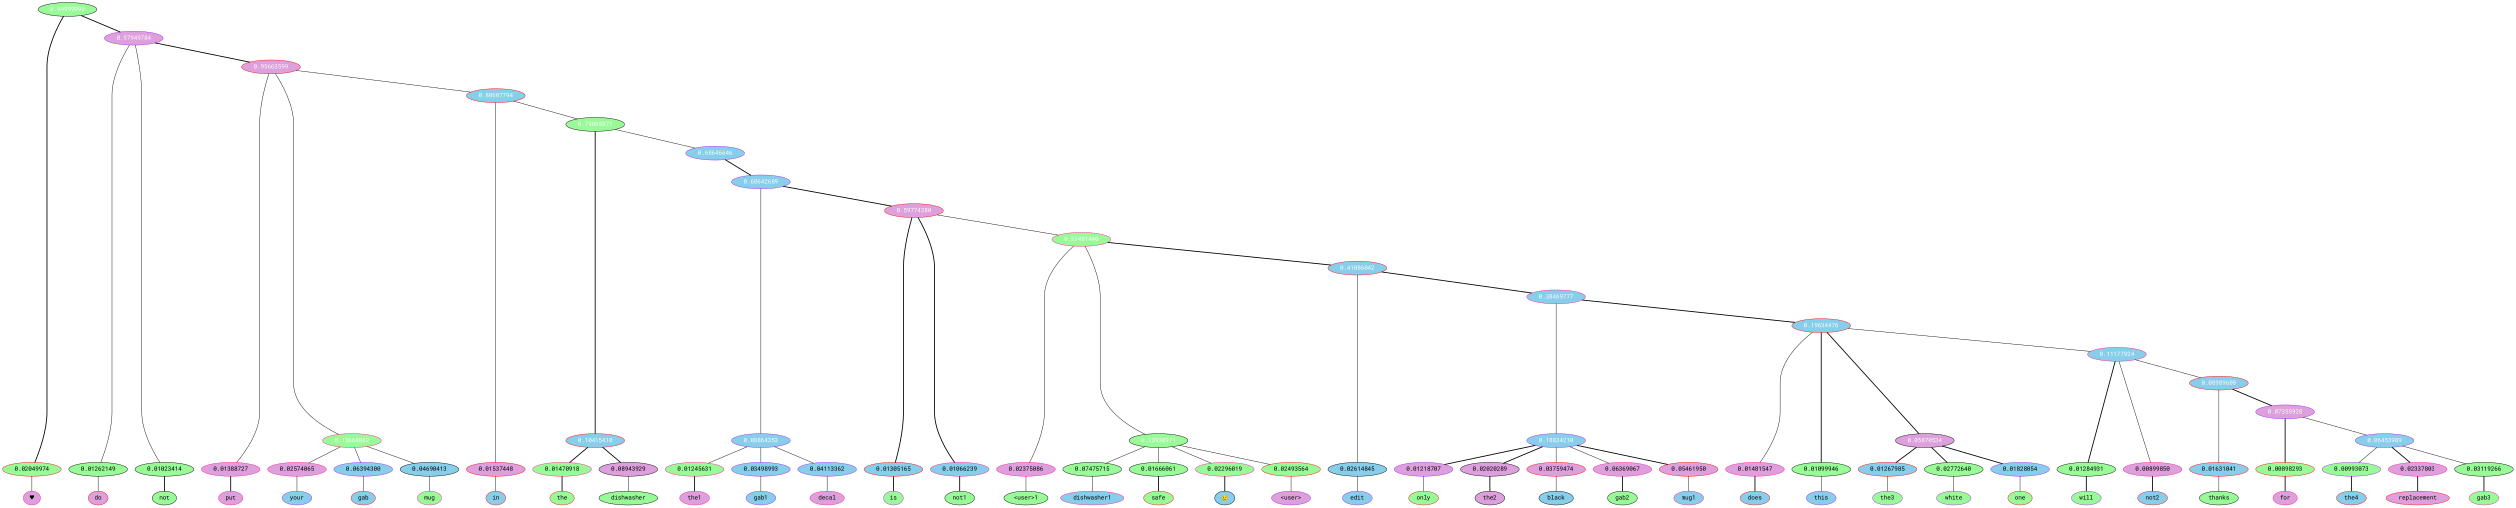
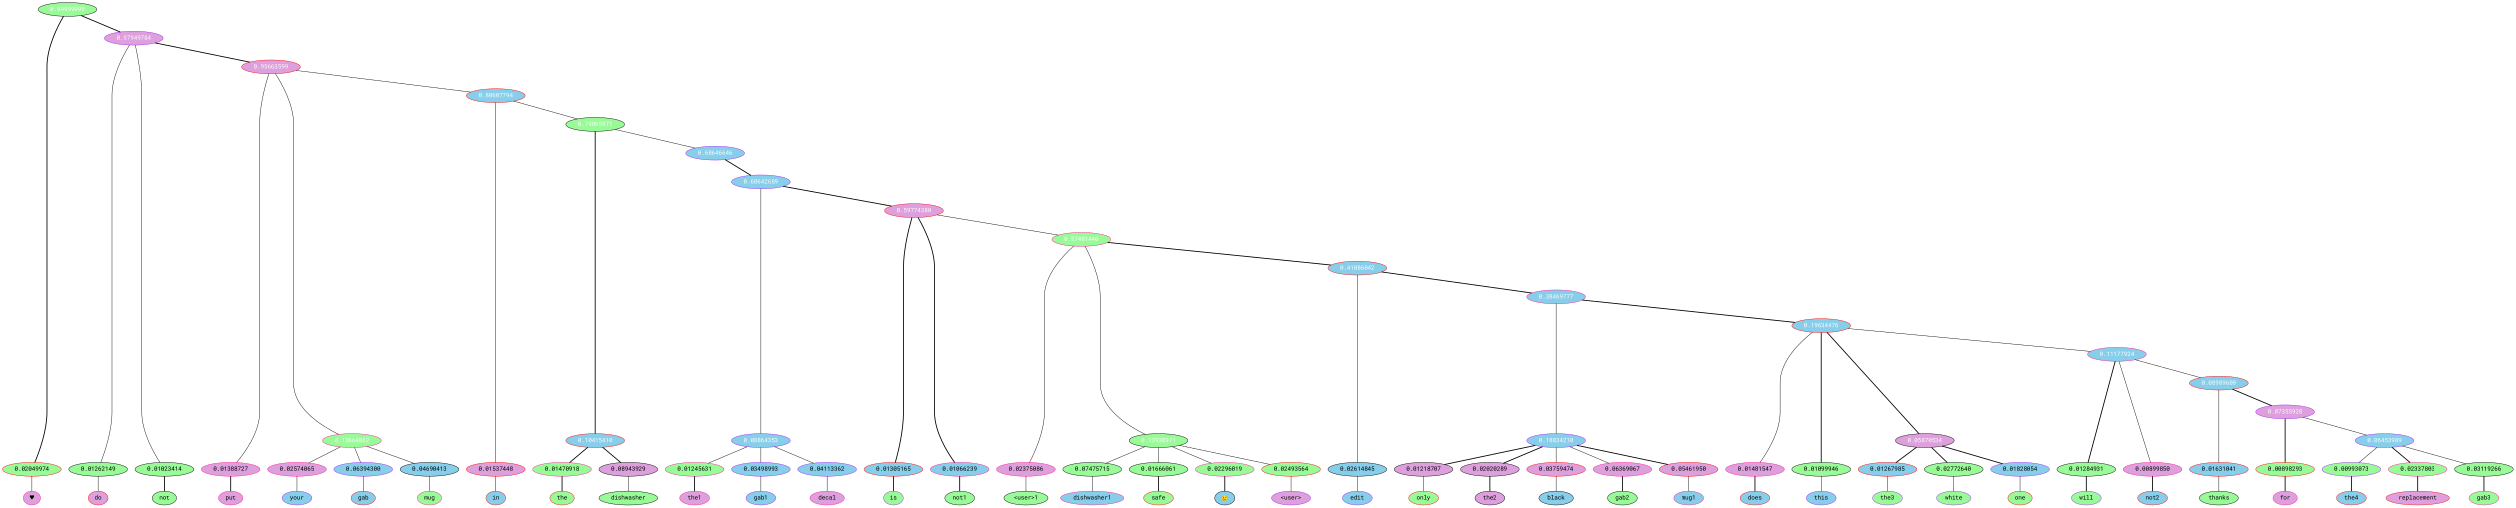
node "0.01218707": color purple -> black
node "0.02337803": fillcolor plum -> palegreen
